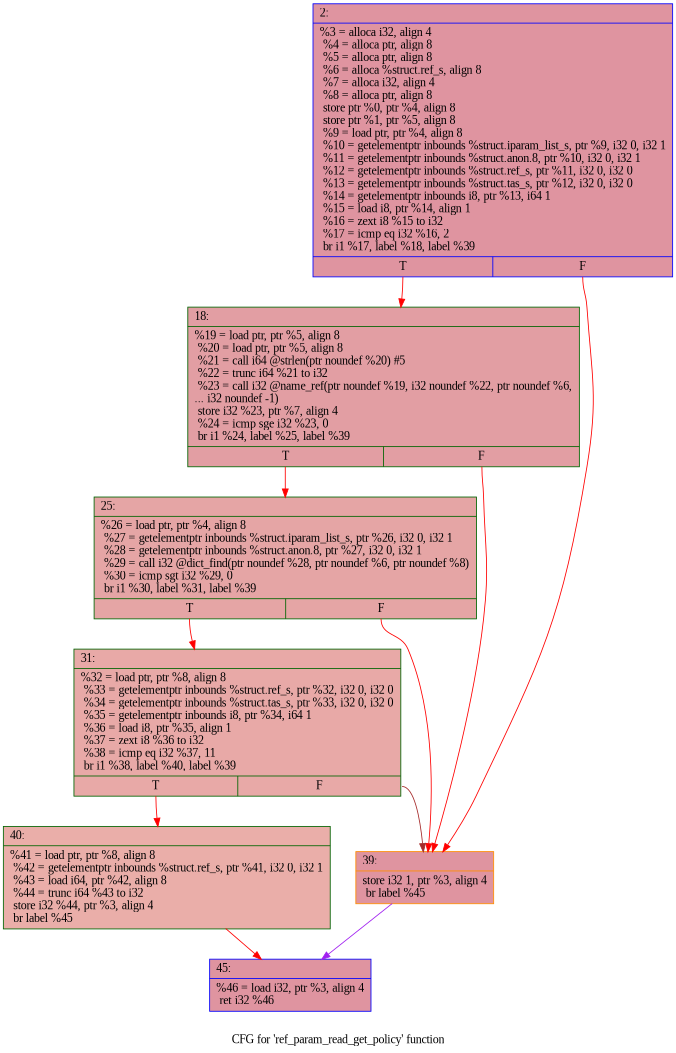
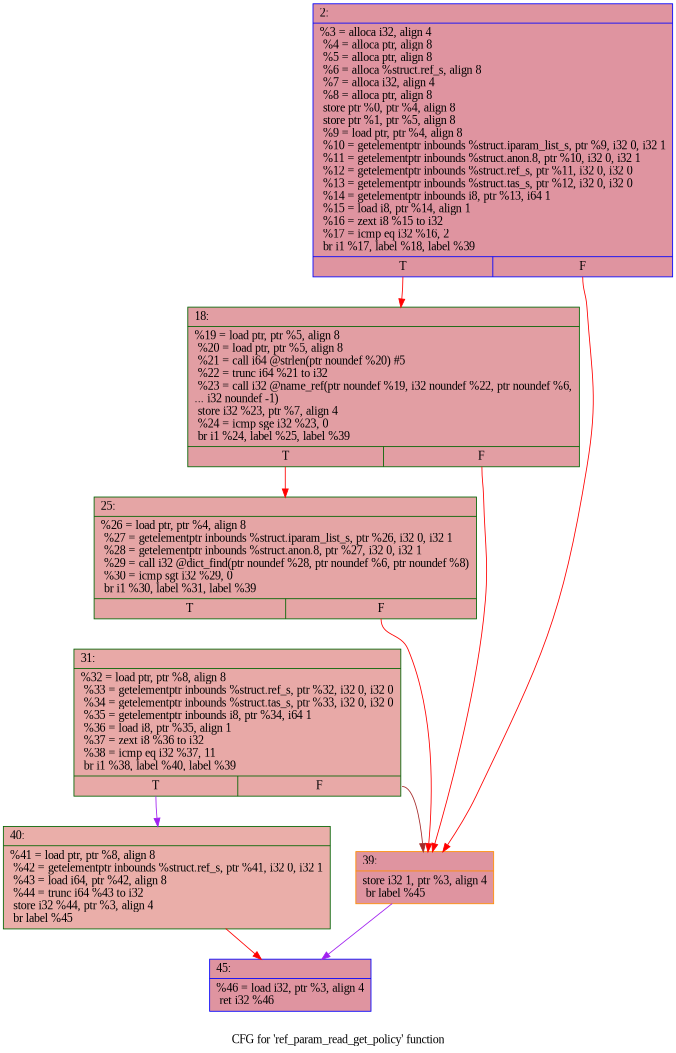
edge "25:" -> "31:": removed
edge "31:" -> "40:": color red -> purple
